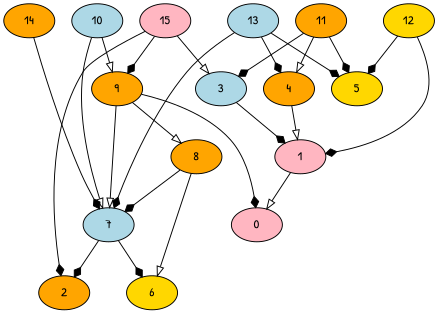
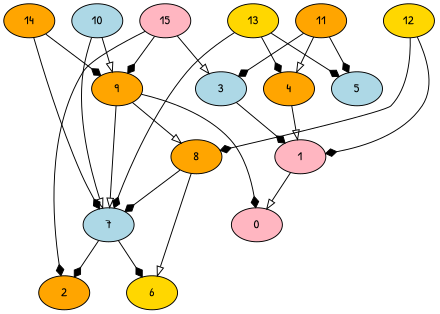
node "13": fillcolor lightblue -> gold
edge "12" -> "5": now "12" -> "8"
edge "14" -> "9": added
node "5": fillcolor gold -> lightblue
